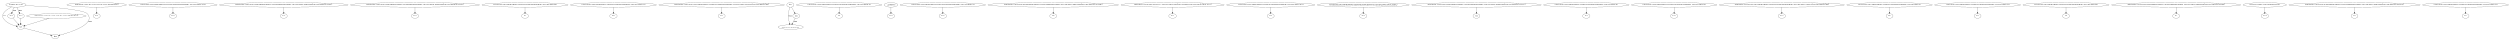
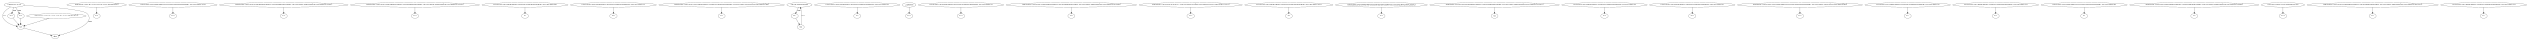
edge "$r12" -> "java.util.StringTokenizer": reversed
